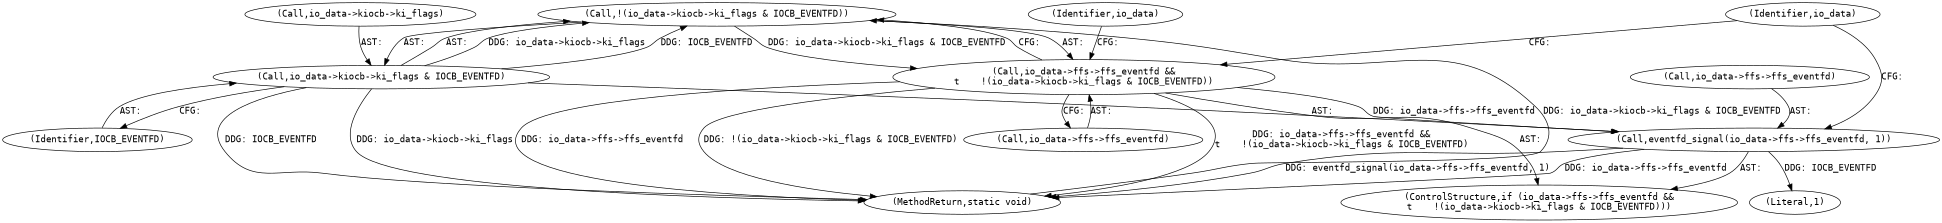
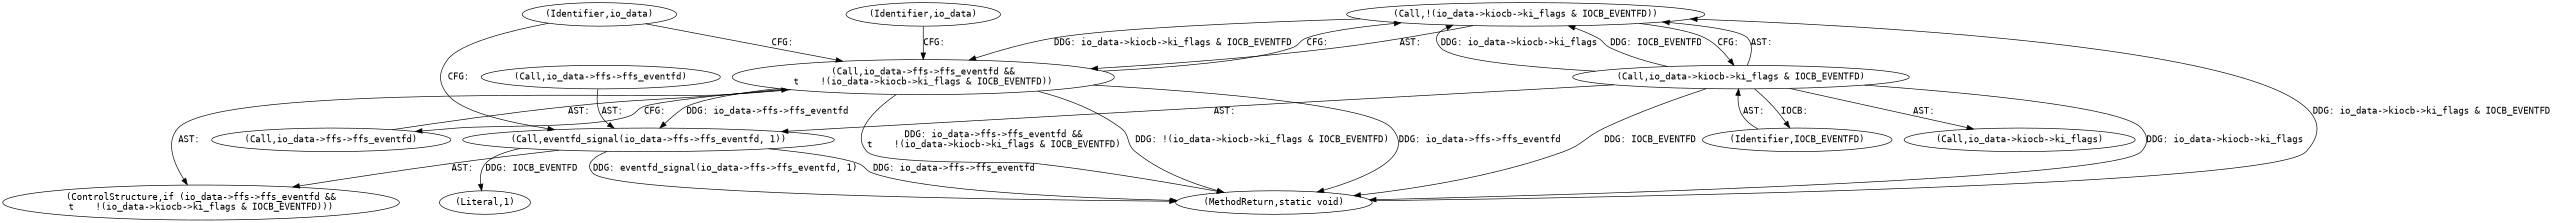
edge "(Call,!(io_data->kiocb->ki_flags & IOCB_EVENTFD))" -> "(Call,io_data->kiocb->ki_flags & IOCB_EVENTFD)": label "AST: " -> "CFG: "
edge "(Call,io_data->kiocb->ki_flags)" -> "(Call,io_data->kiocb->ki_flags & IOCB_EVENTFD)": reversed
edge "(Call,io_data->kiocb->ki_flags & IOCB_EVENTFD)" -> "(Identifier,IOCB_EVENTFD)": label "CFG: " -> "IOCB: "
